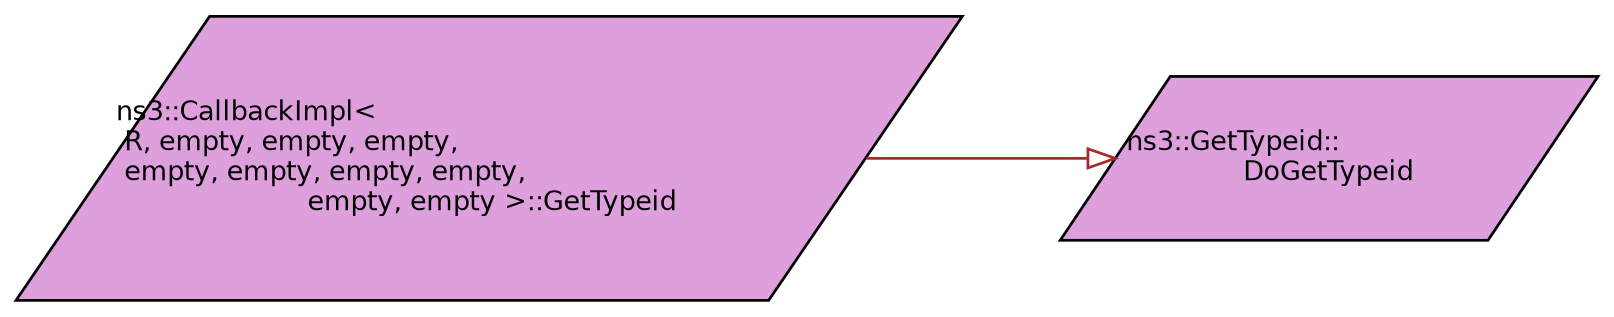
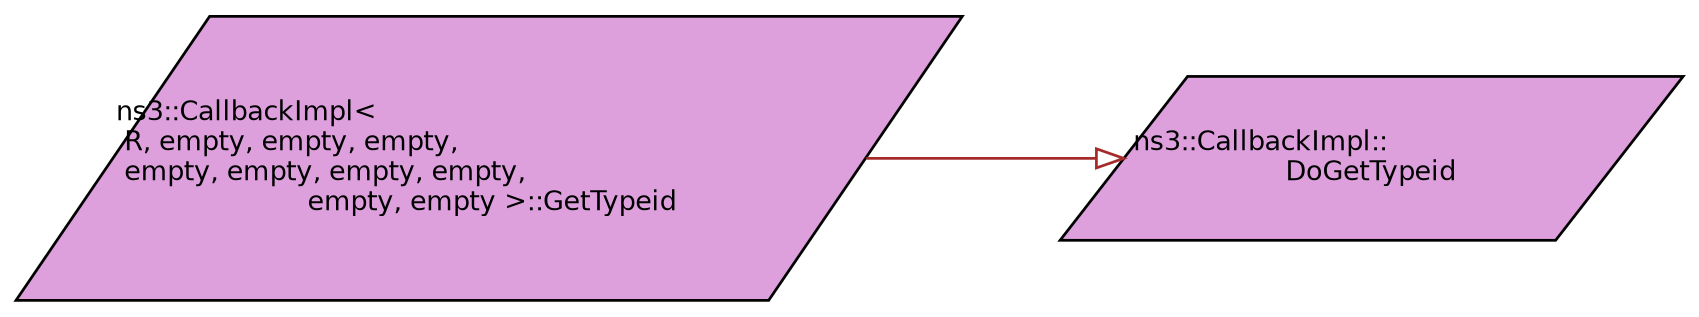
node "ns3::GetTypeid:: DoGetTypeid": label "ns3::GetTypeid:: DoGetTypeid" -> "ns3::CallbackImpl:: DoGetTypeid"
